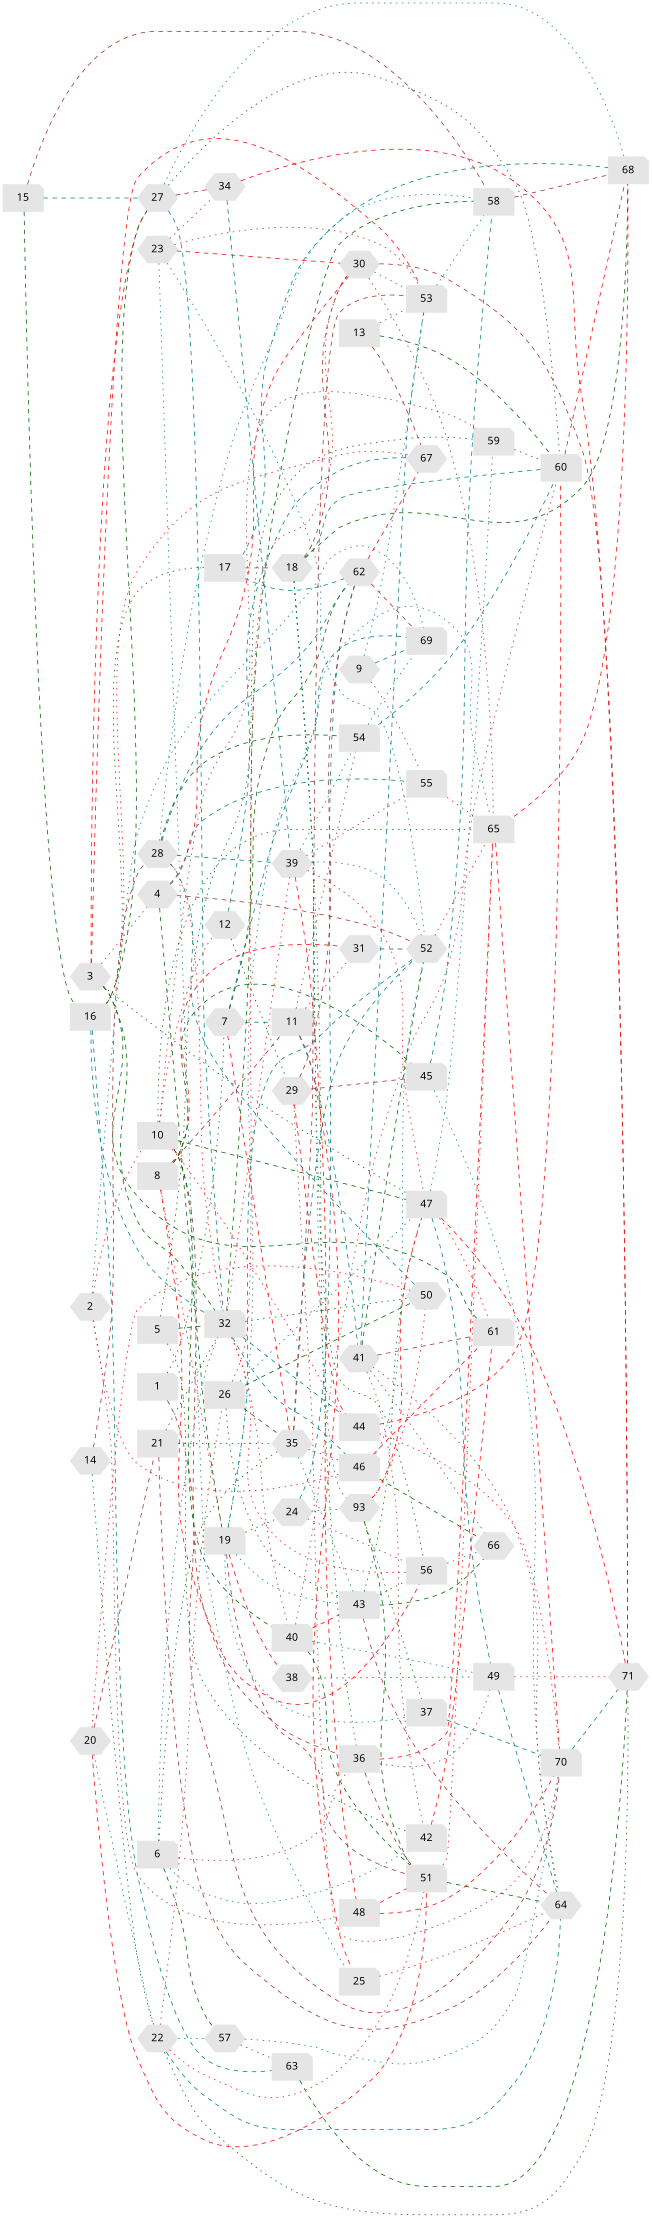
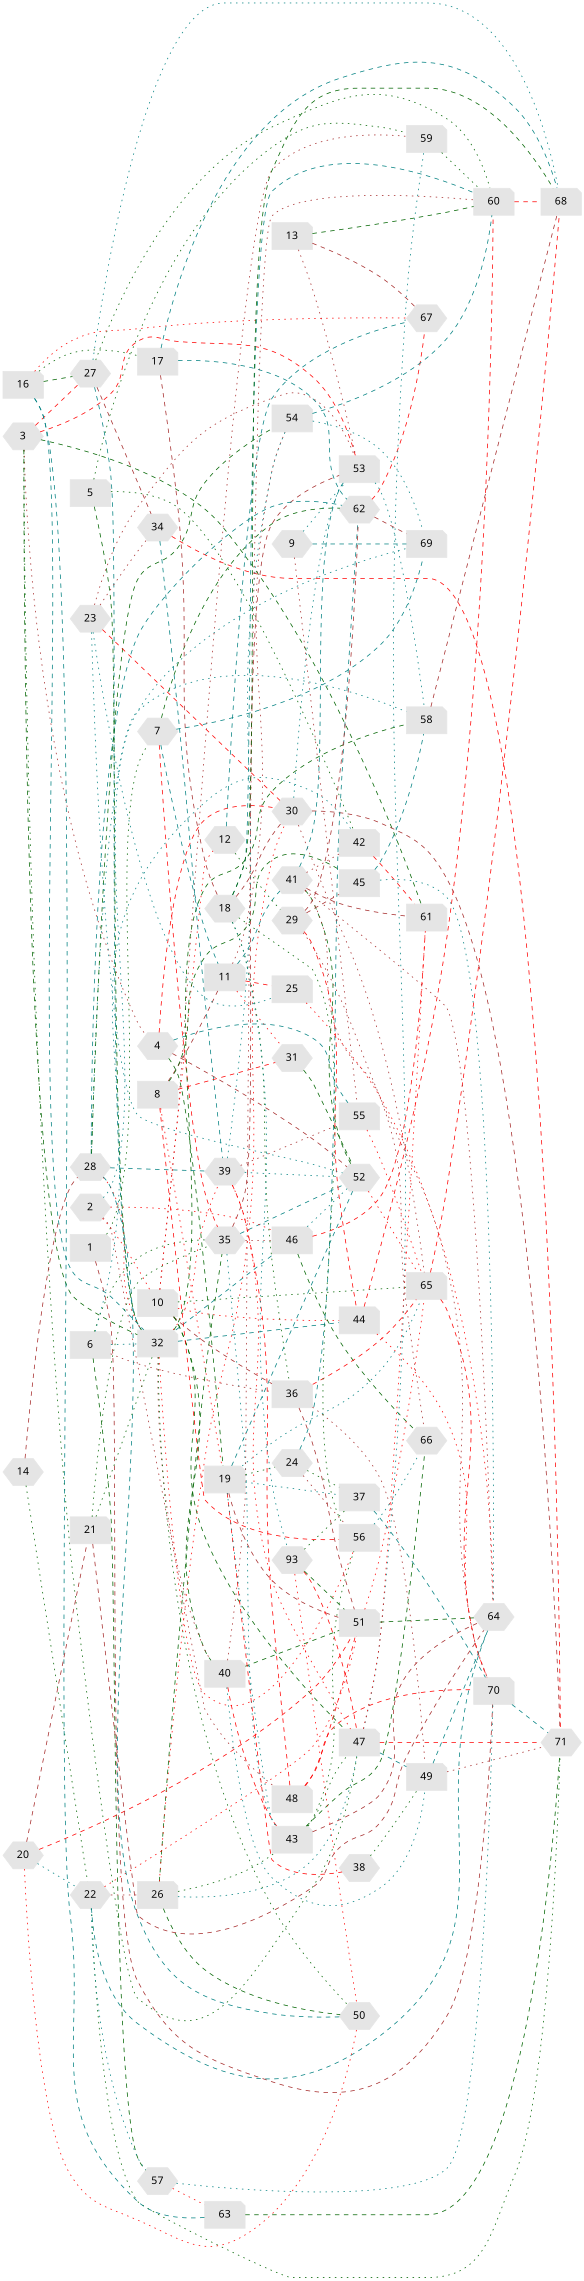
node "15": removed
edge "93" -- "24": now "37" -- "24"
